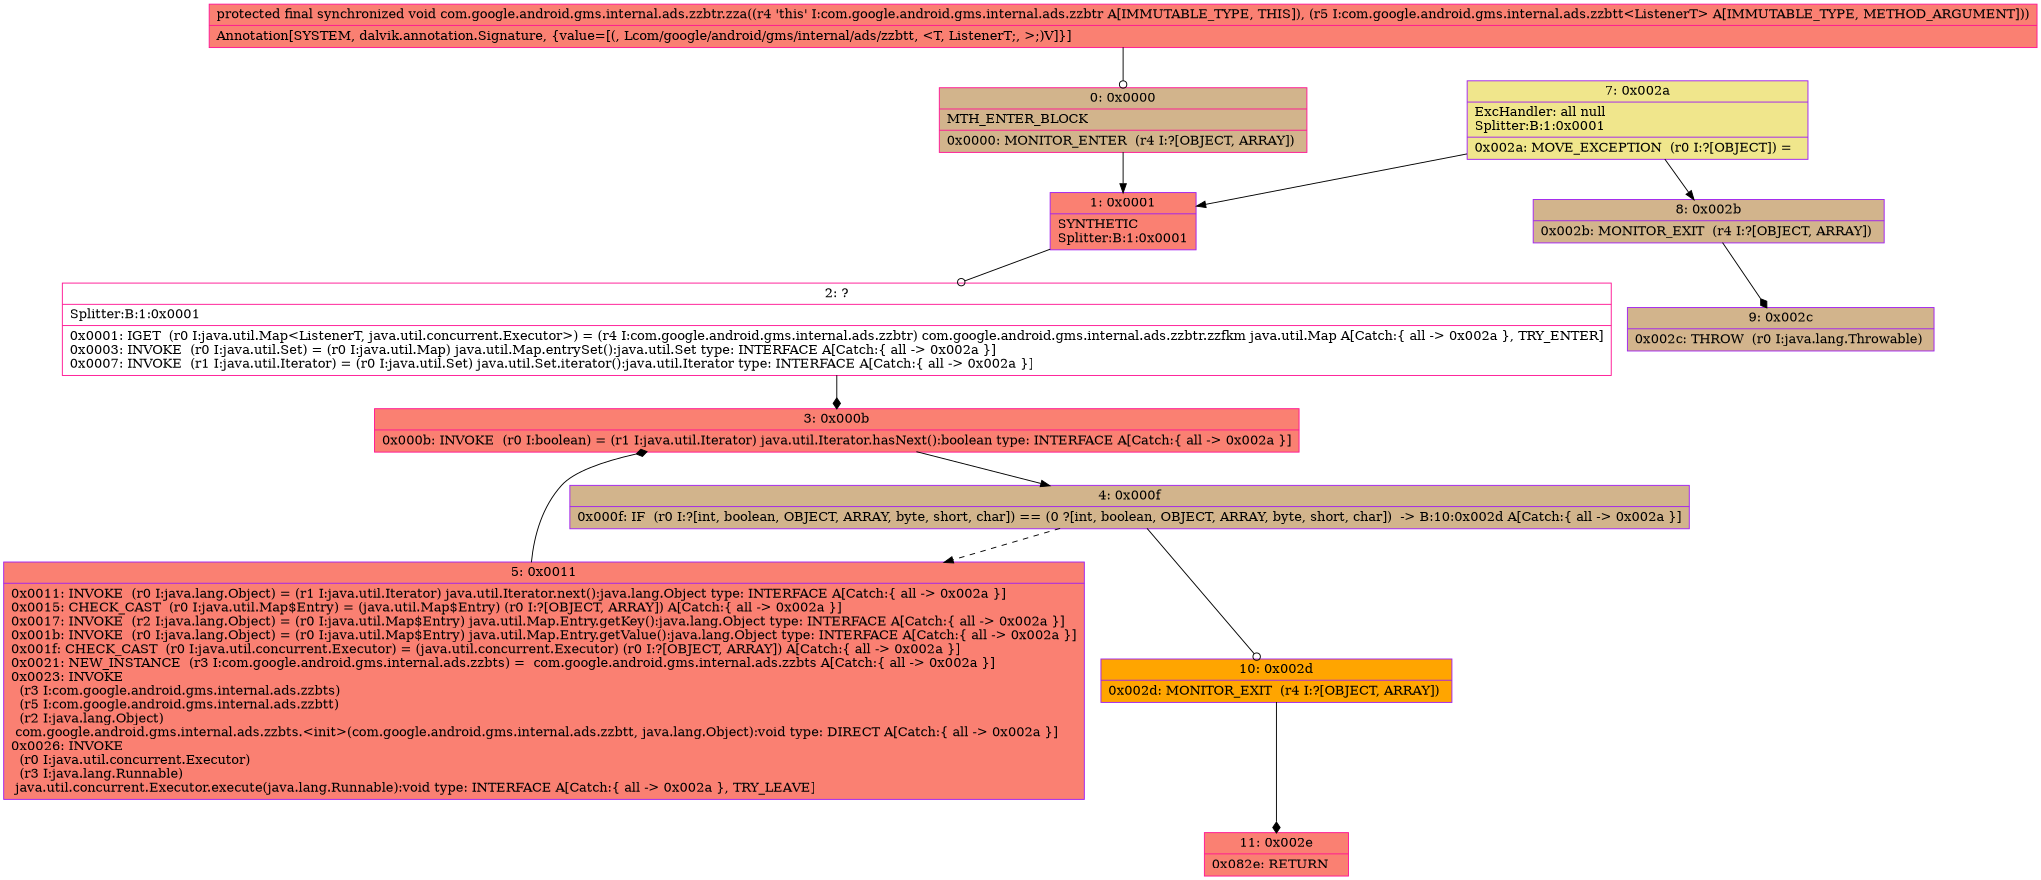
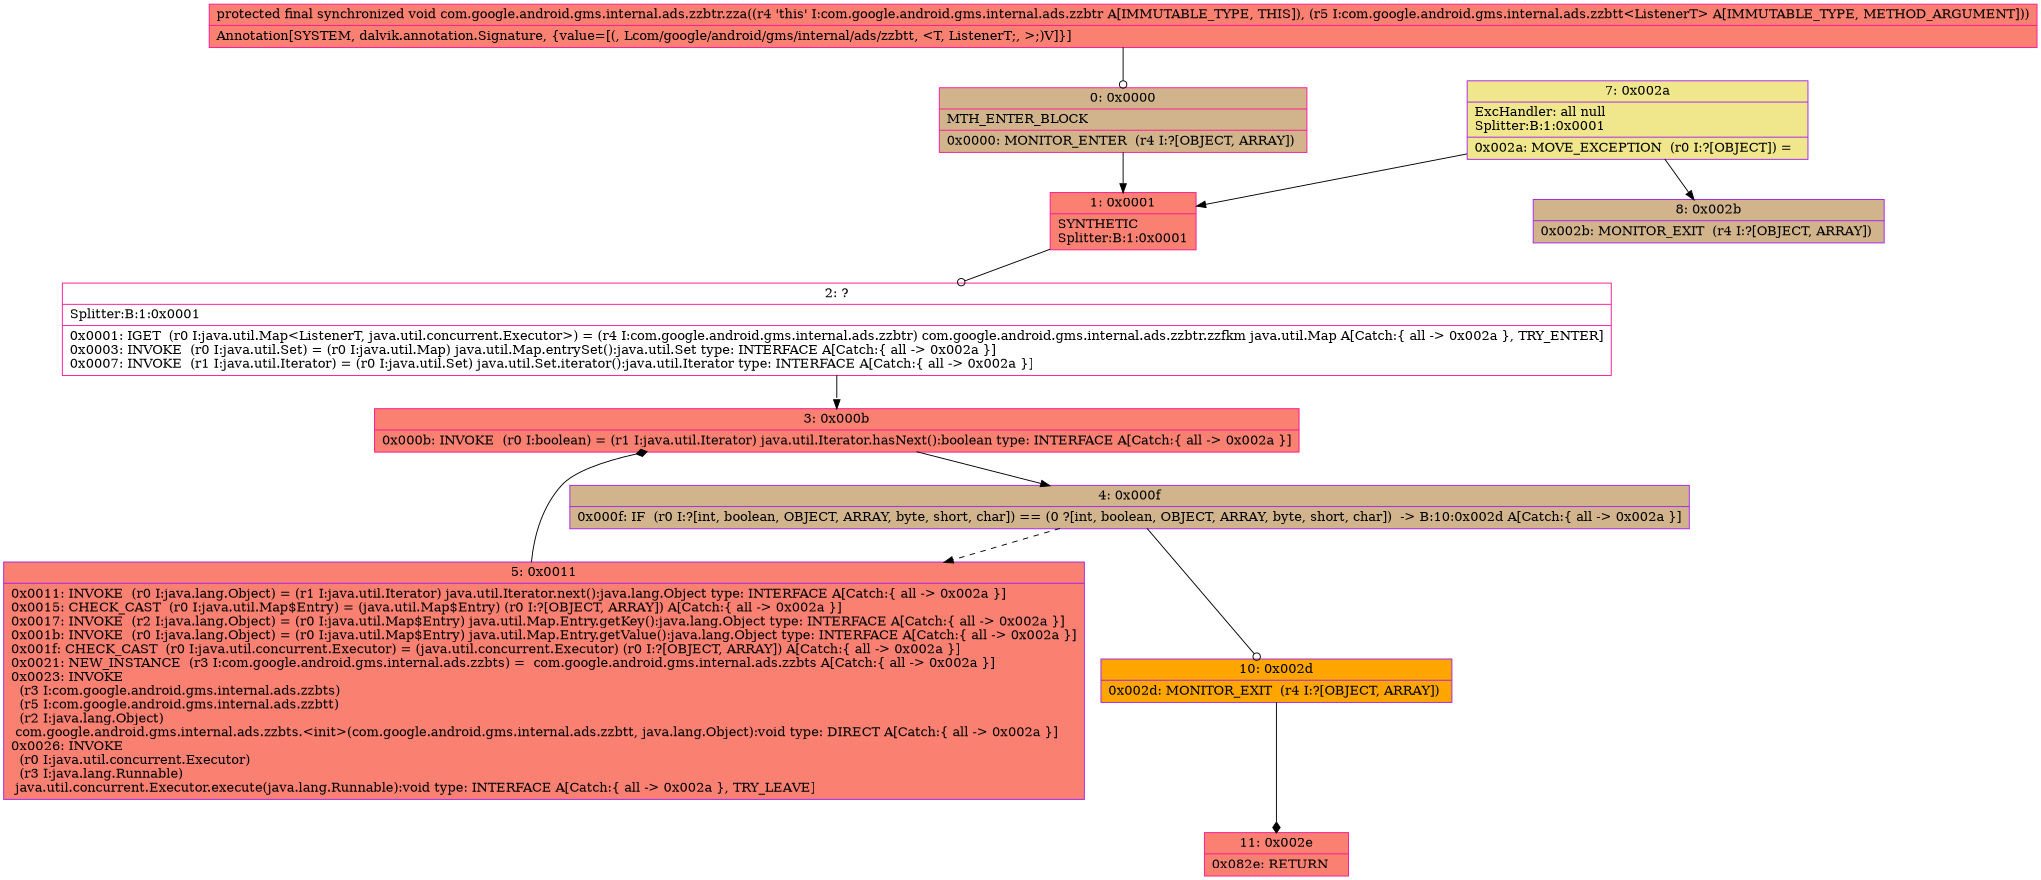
node "1: 0x0001": color purple -> deeppink
node "9: 0x002c": removed
edge "2: ?" -> "3: 0x000b": arrowhead diamond -> normal
